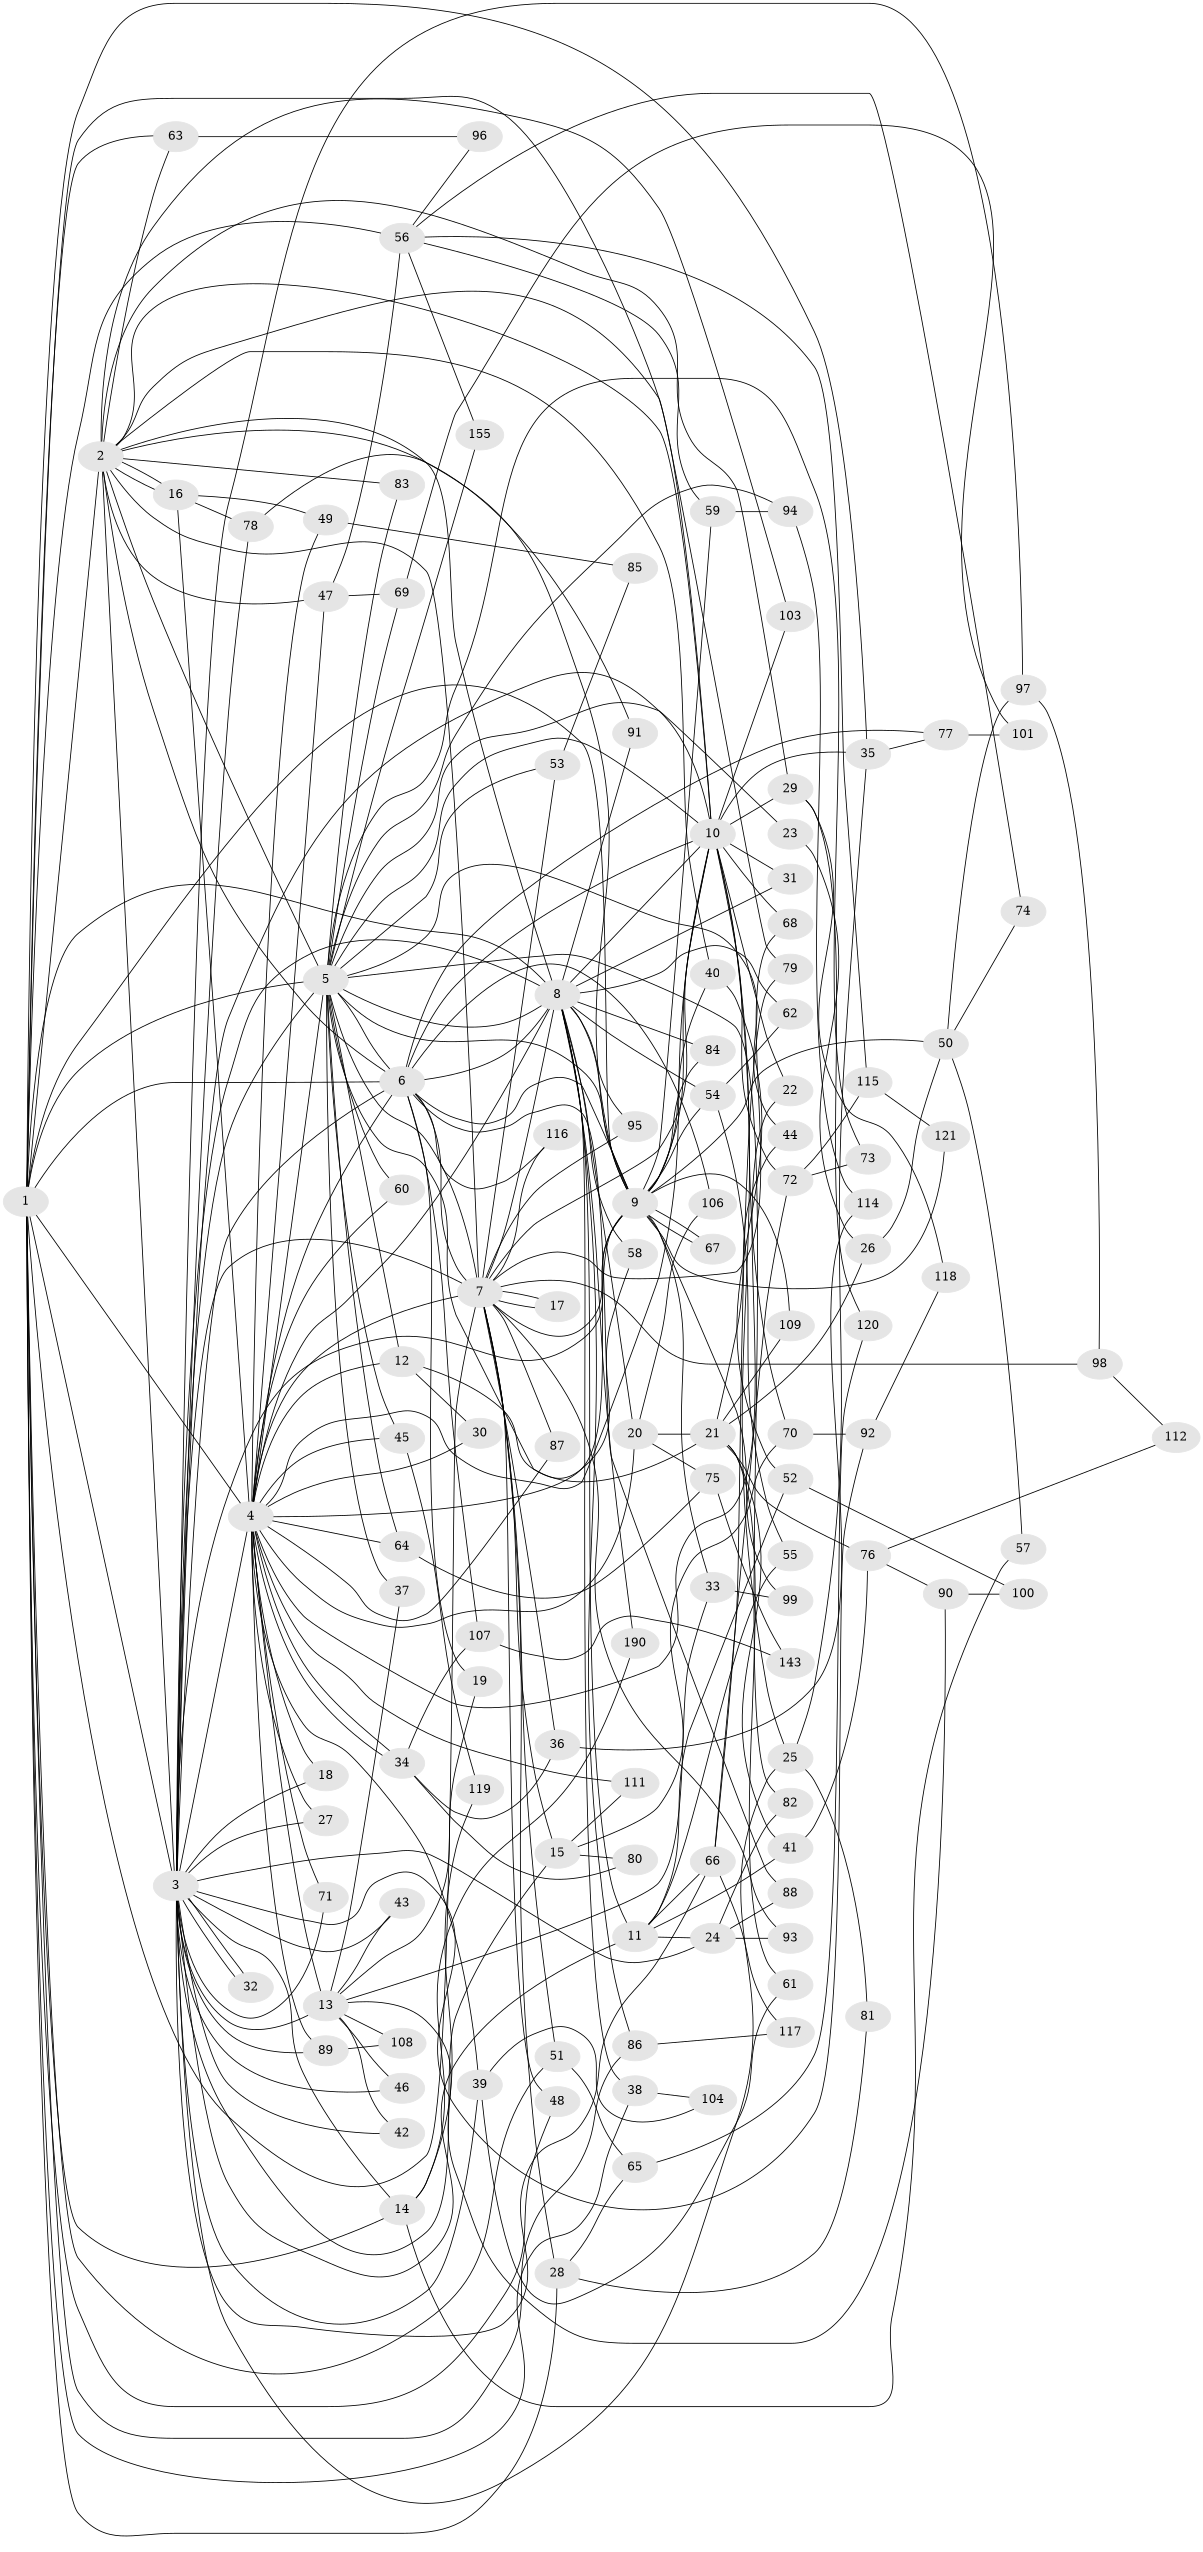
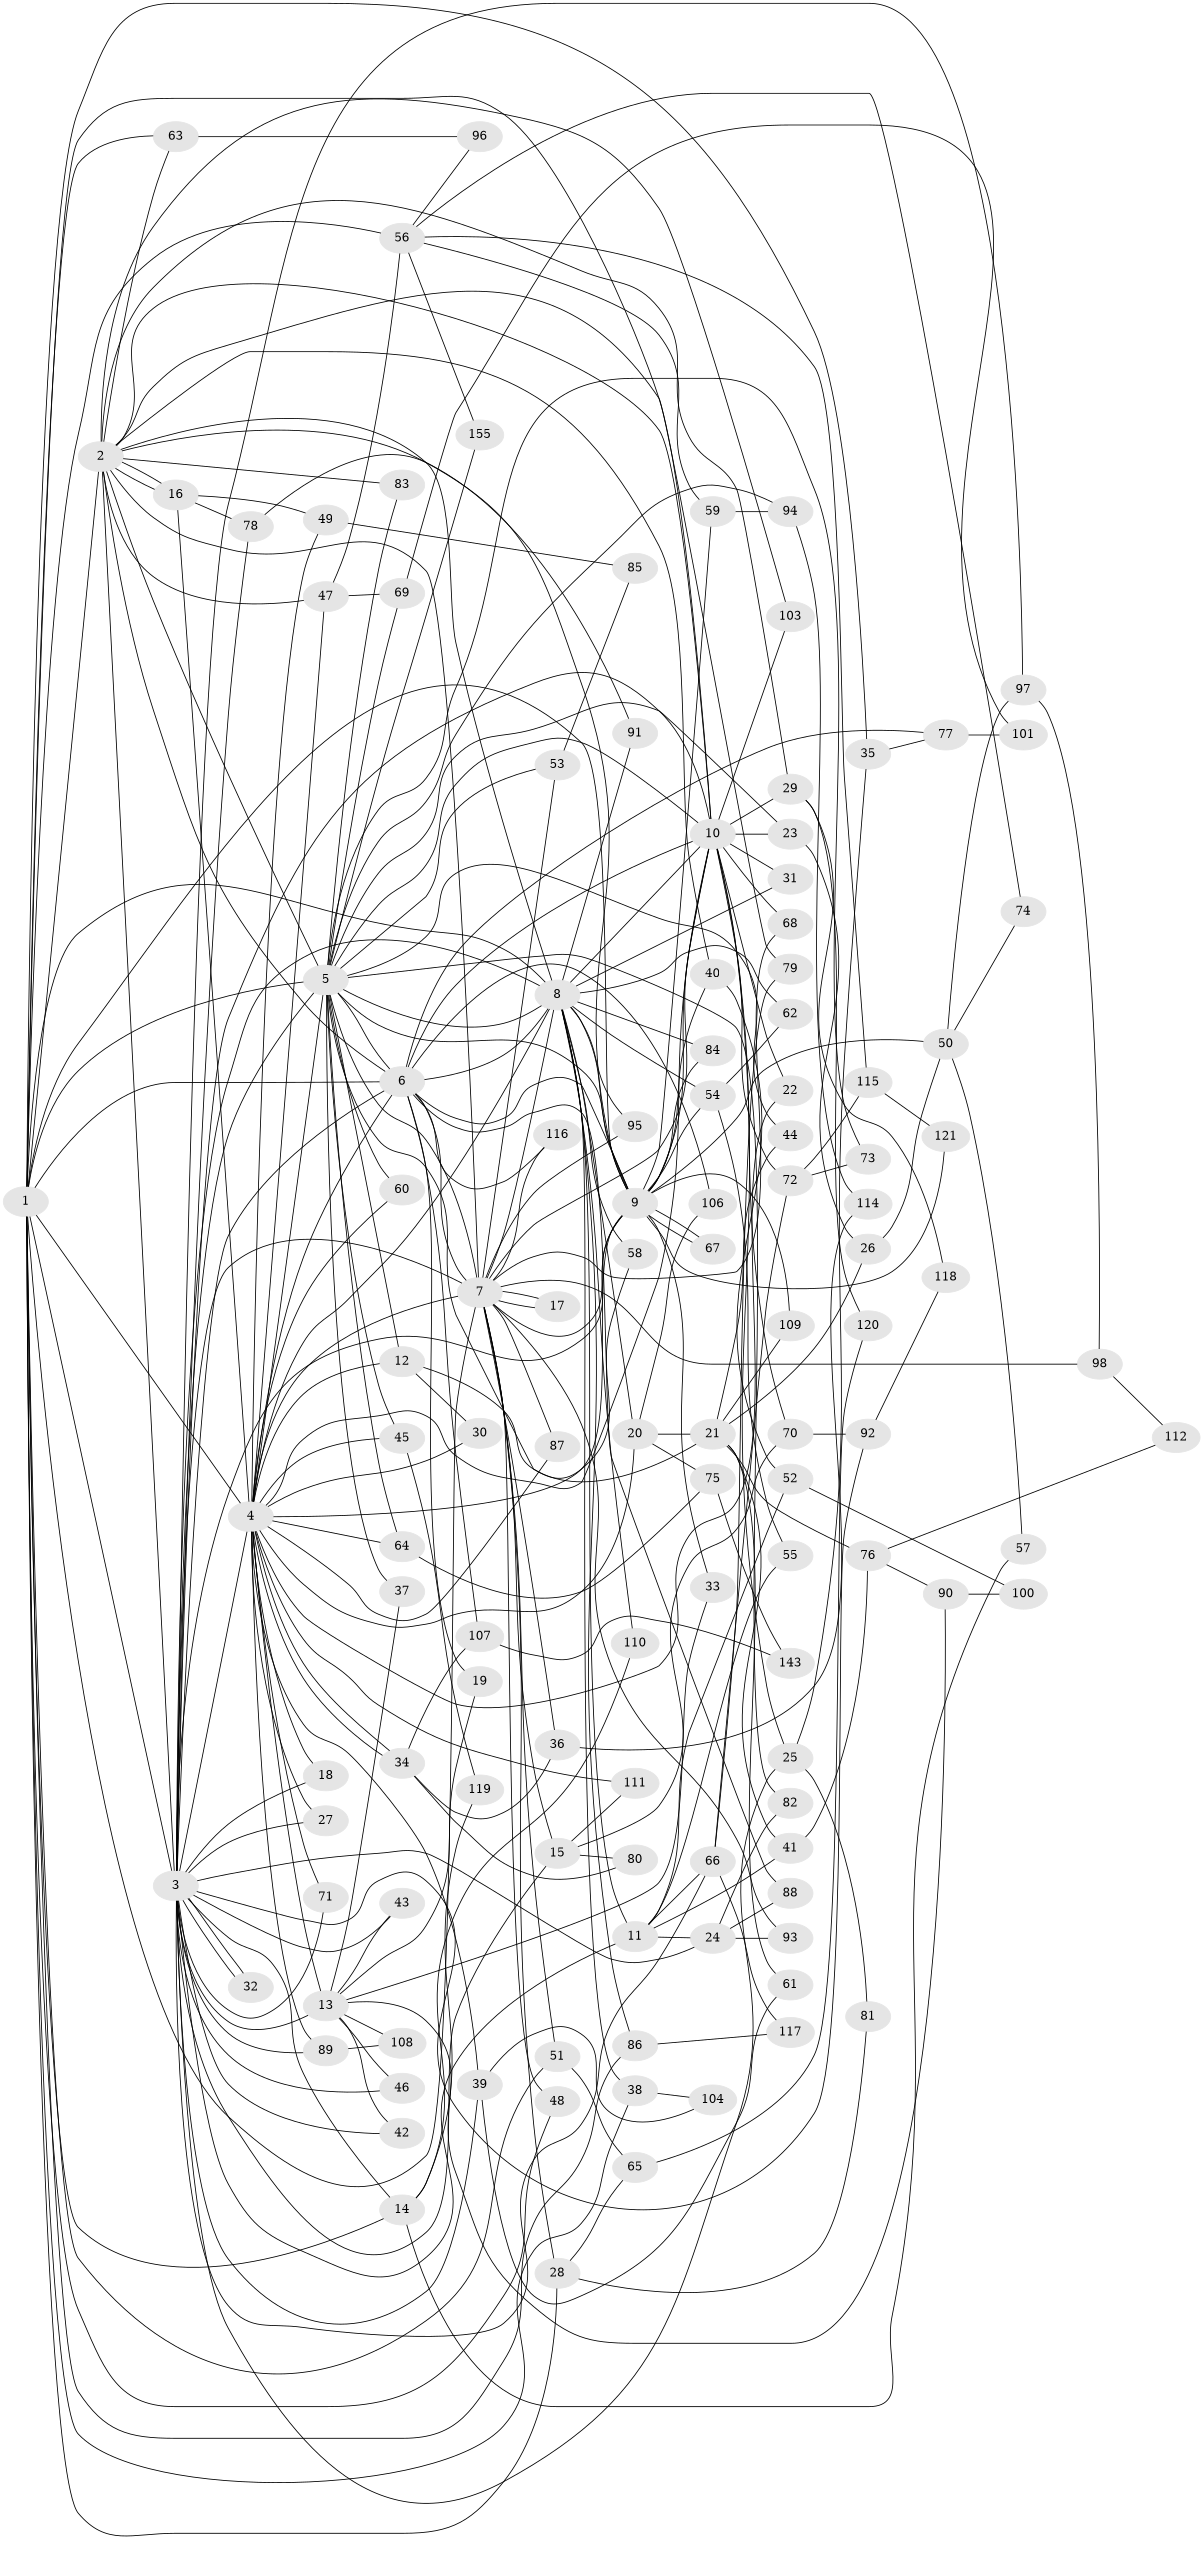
edge "35" -- "10": now "23" -- "10"
node "99": removed
node "190": label "190" -> "110"
